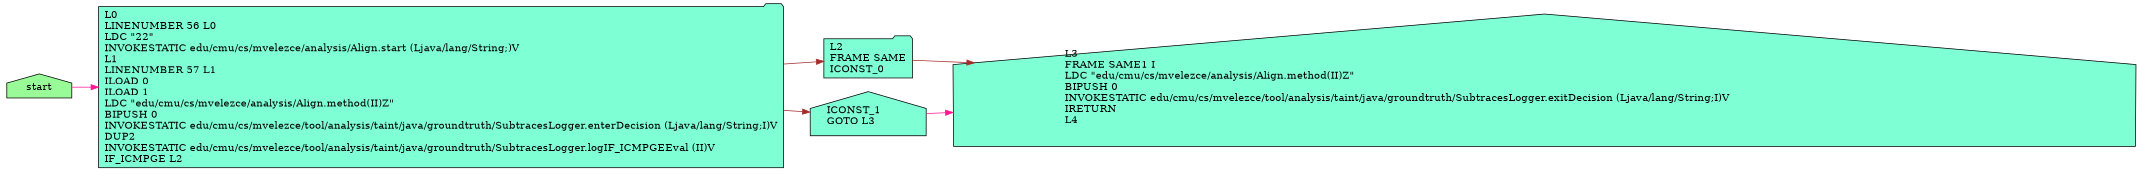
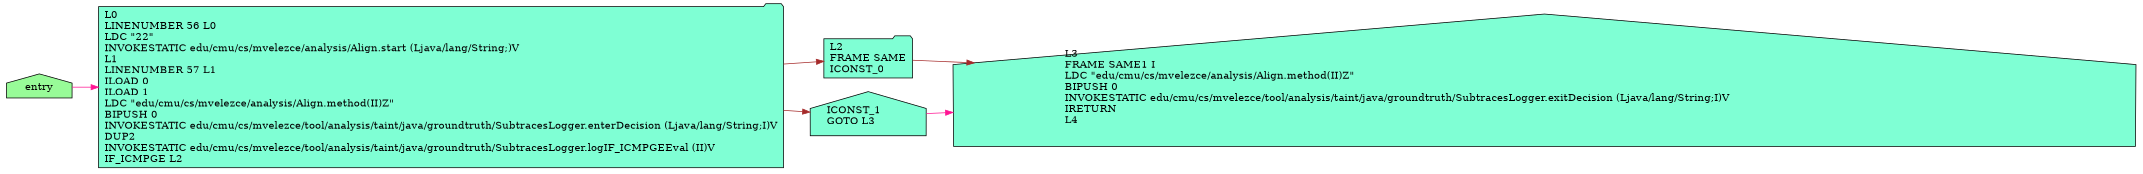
node "start": label "start" -> "entry"
